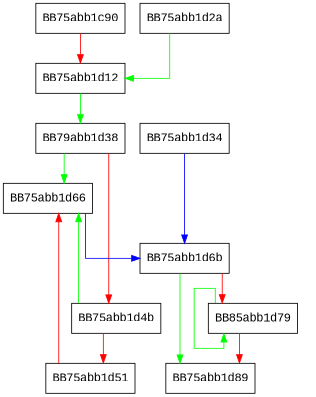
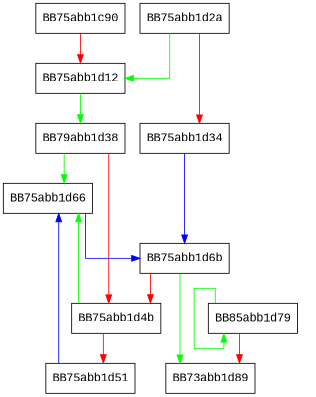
edge "BB75abb1d2a" -> "BB75abb1d34": added
edge "BB75abb1d6b" -> "BB85abb1d79": now "BB75abb1d6b" -> "BB75abb1d4b"
edge "BB75abb1d51" -> "BB75abb1d66": color red -> blue
node "BB75abb1d89": label "BB75abb1d89" -> "BB73abb1d89"
